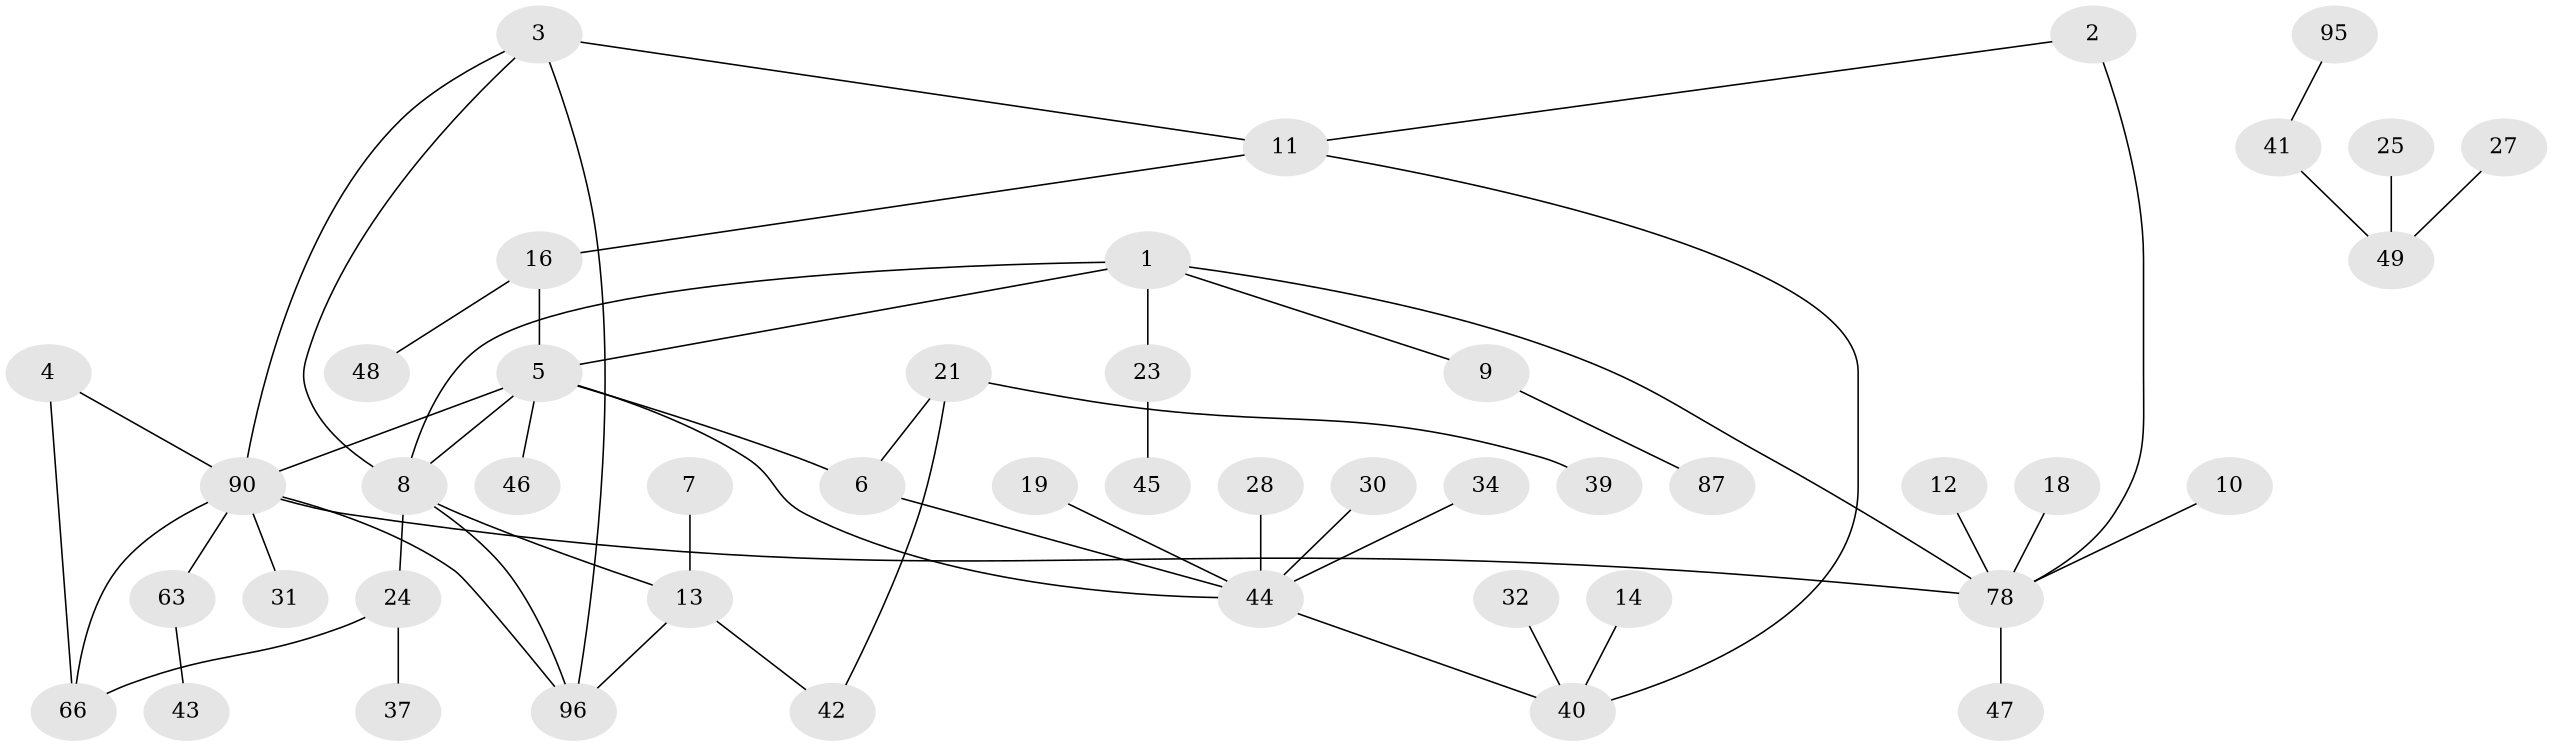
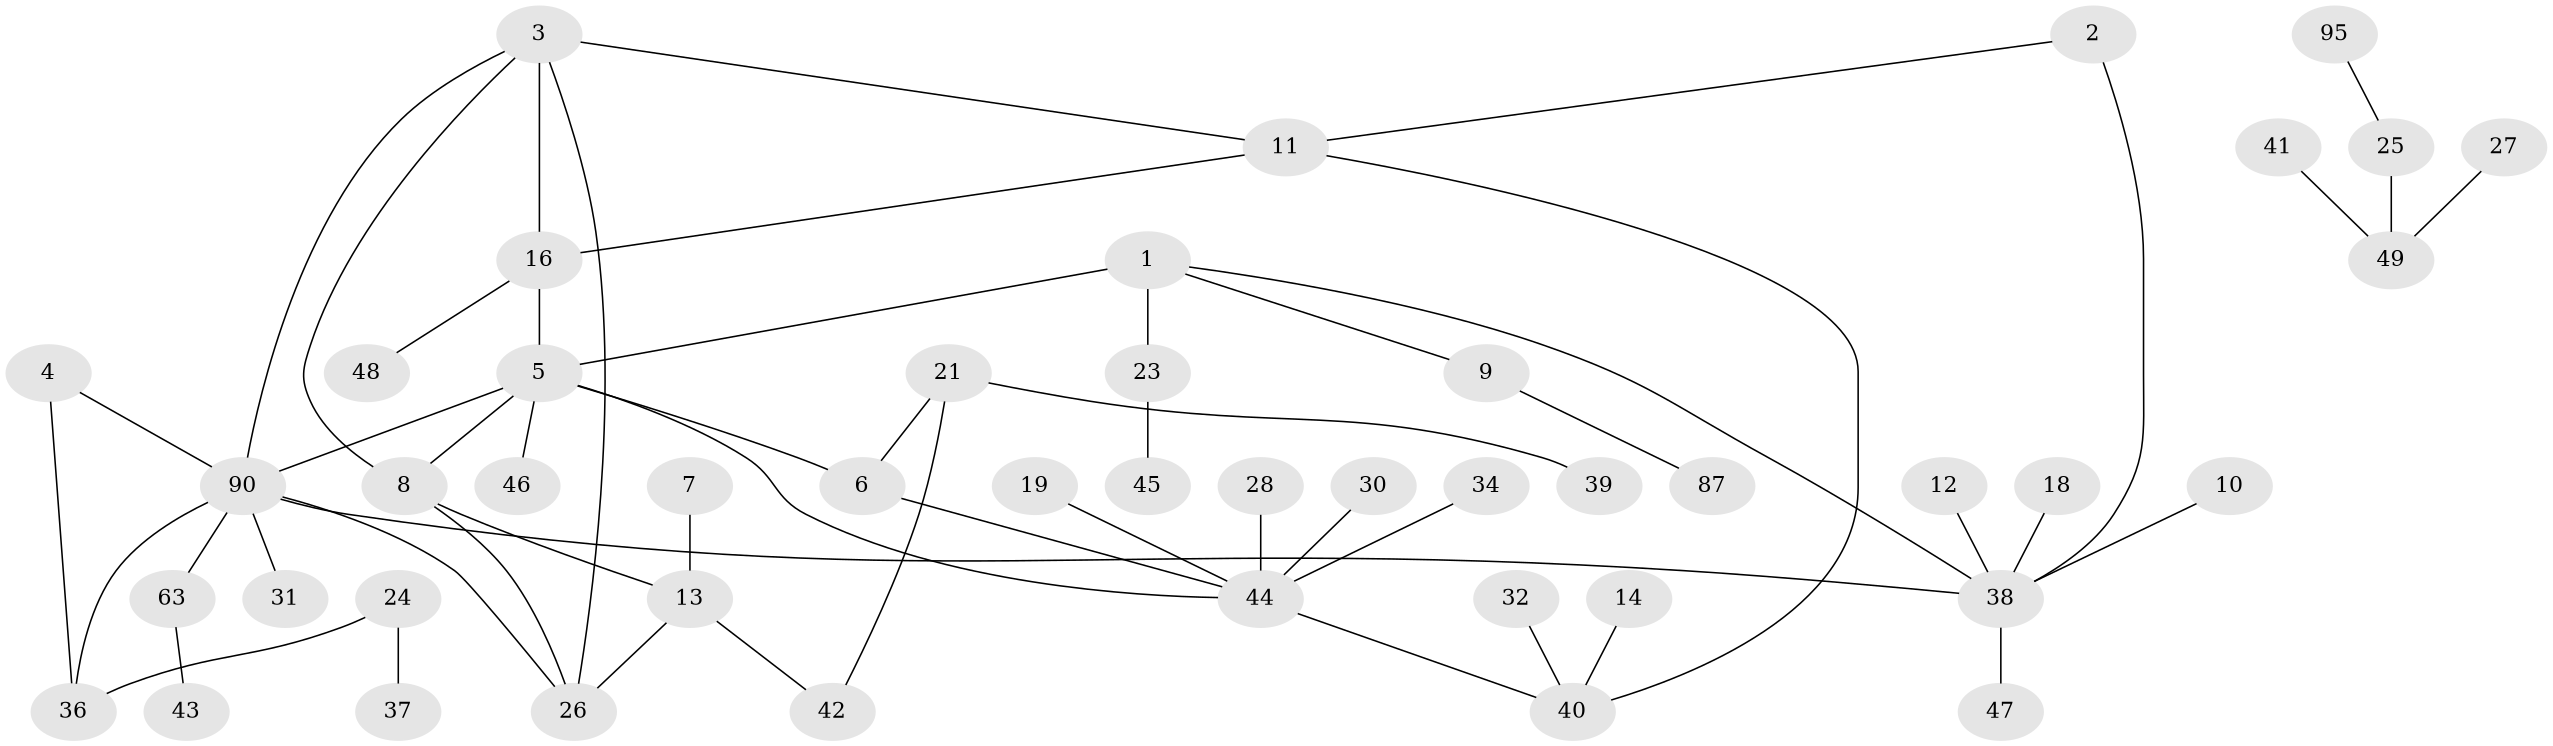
edge "95" -- "41": now "95" -- "25"
edge "3" -- "16": added
edge "1" -- "8": removed
edge "8" -- "24": removed
node "78": label "78" -> "38"
node "66": label "66" -> "36"
node "96": label "96" -> "26"
